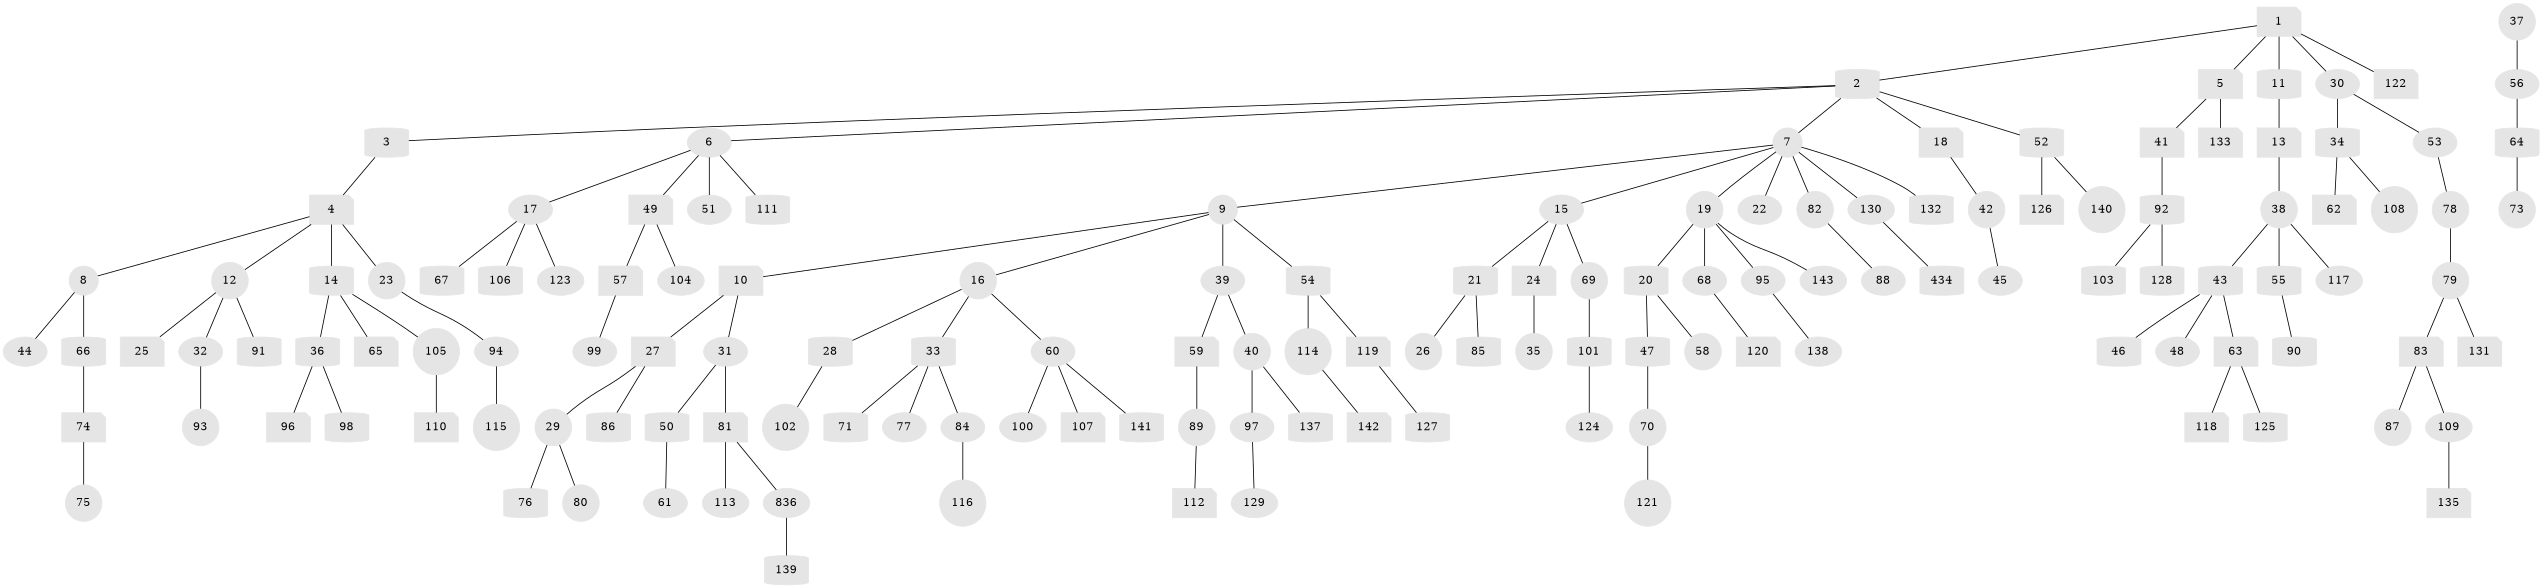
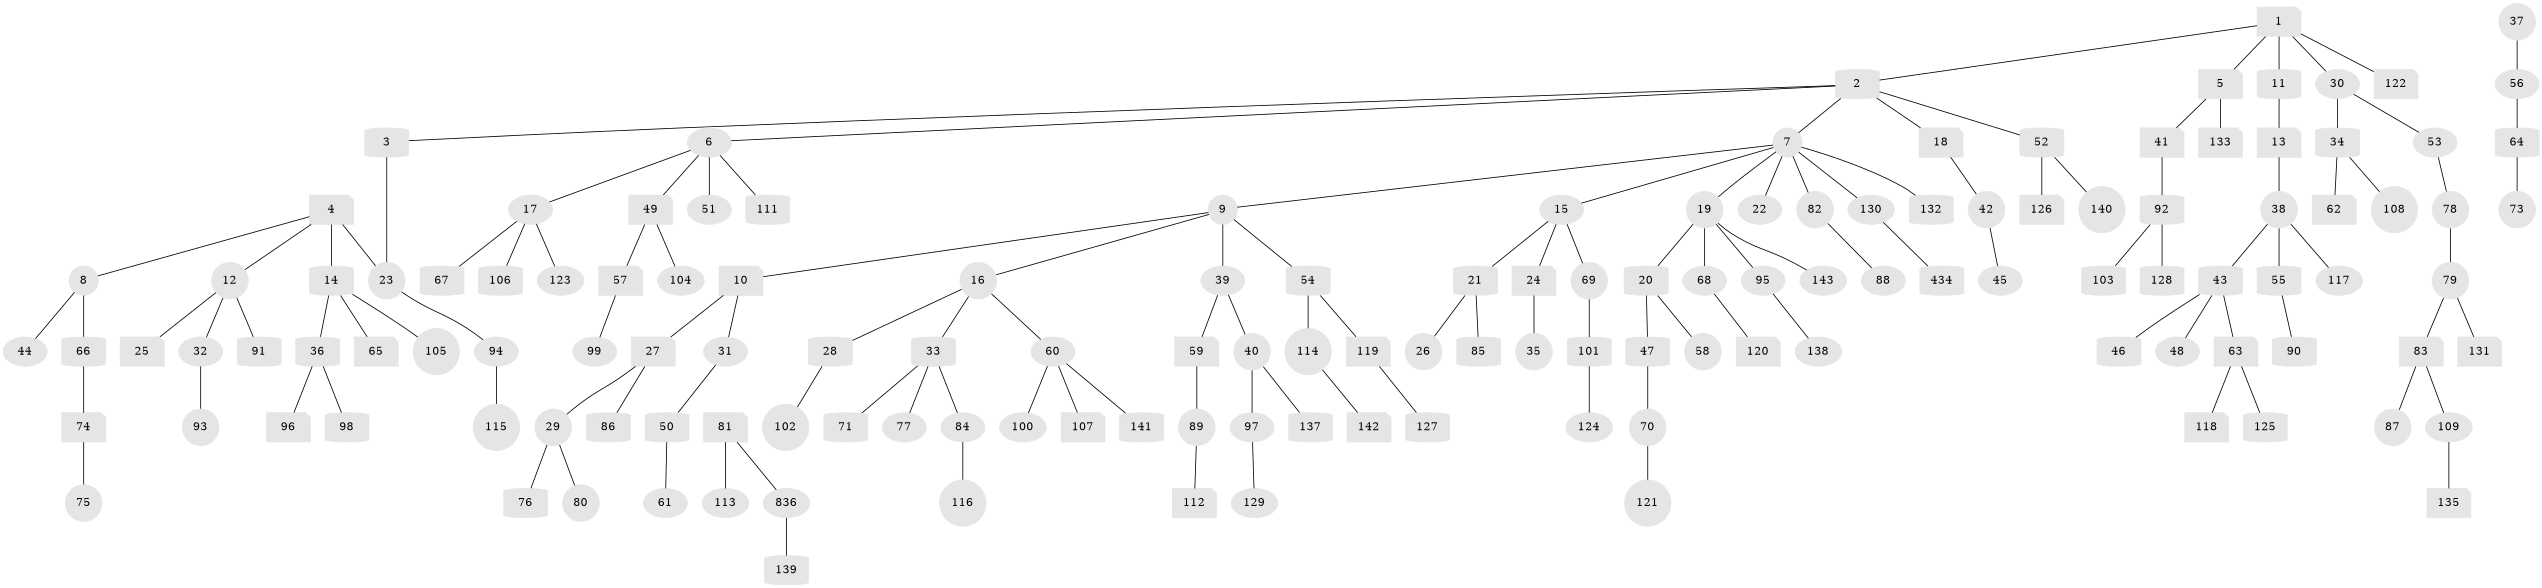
edge "3" -- "4": now "3" -- "23"
edge "31" -- "81": removed
node "110": removed
